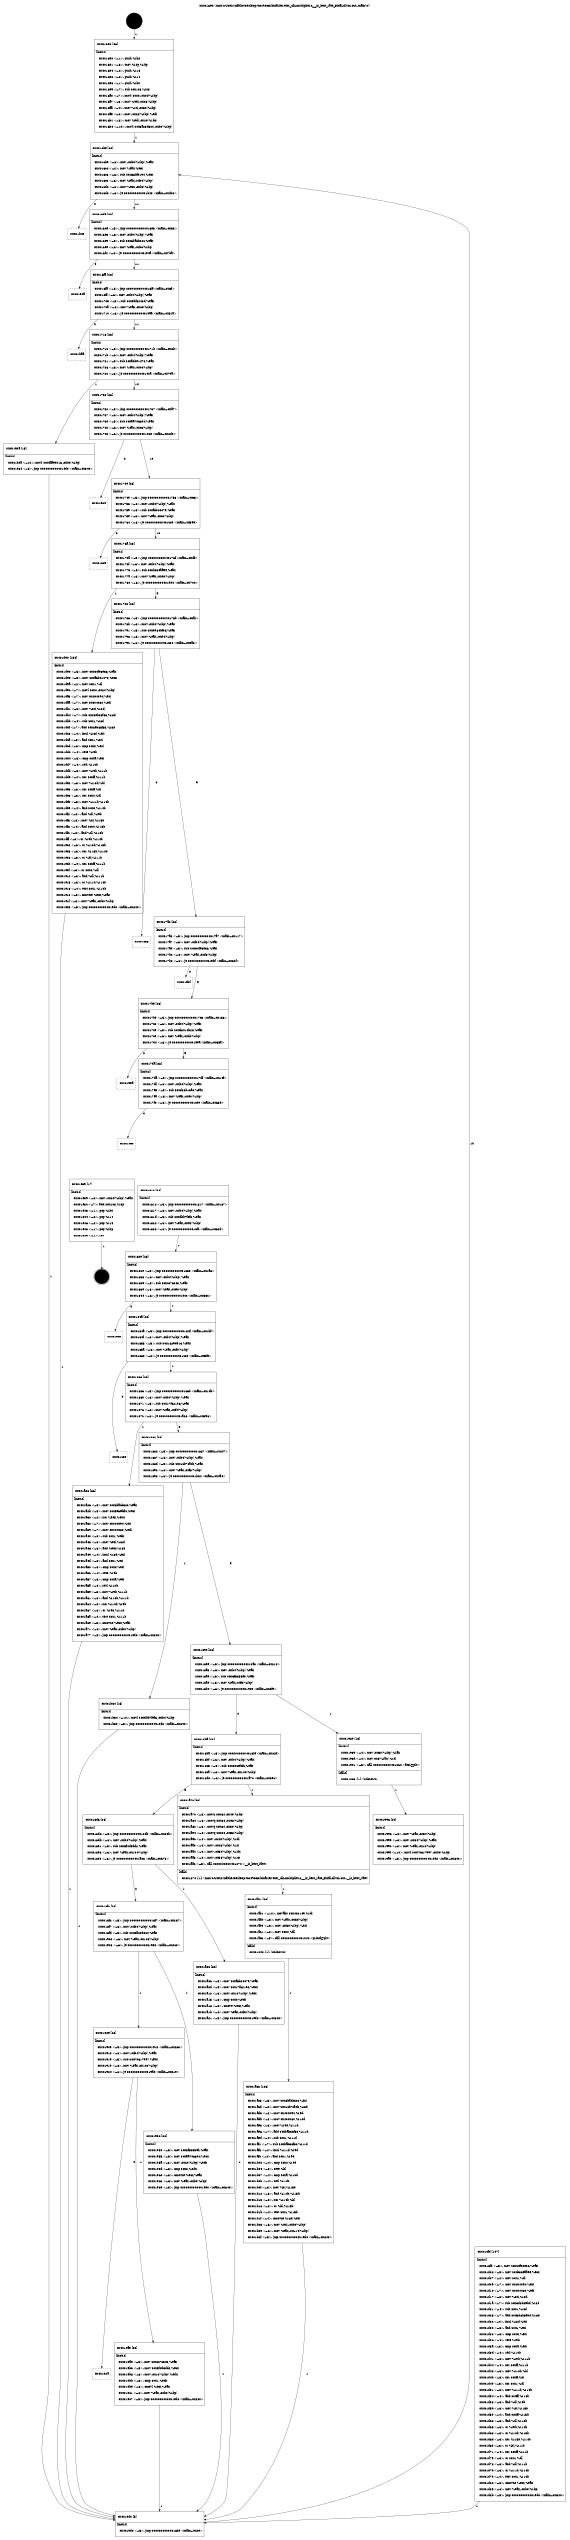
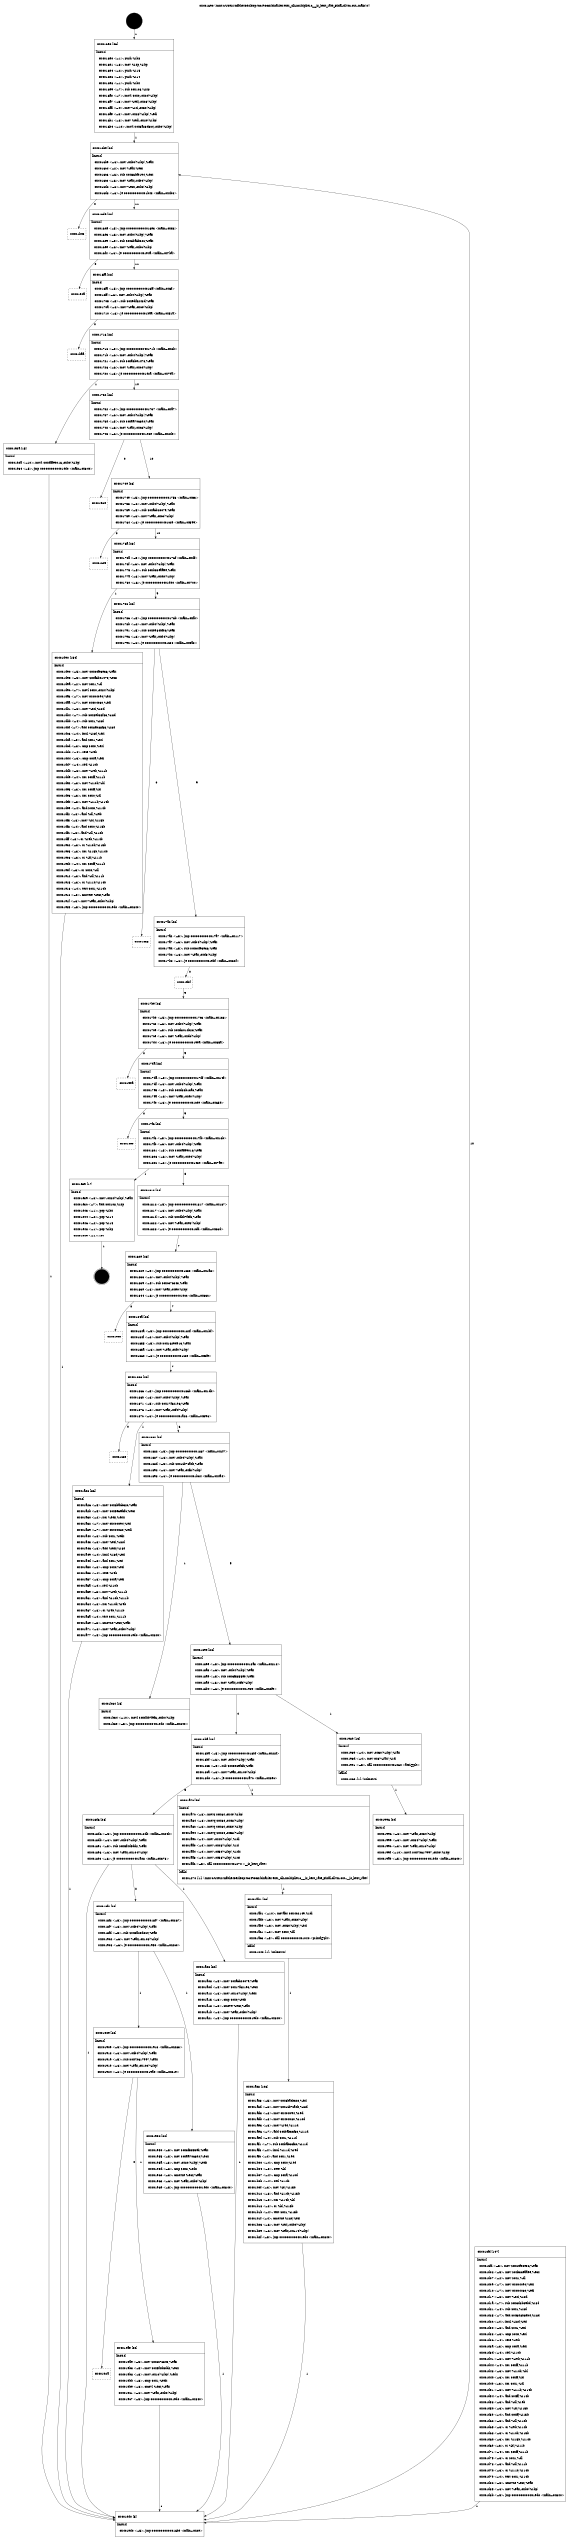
edge "0x4016fa [28]" -> "0x401716 [28]": removed, label "11"
edge "0x4017a2 [28]" -> "0x4017be [28]": now "0x401ebf" -> "0x4017be [28]"
node "0x4017f6 [28]": added
edge "0x40184a [28]" -> "0x401c8e": now "0x401866 [28]" -> "0x401c8e"
edge "0x401b34 [15]" -> "0x401ed0 [5]": now "0x4018d6 [28]" -> "0x401ed0 [5]"
